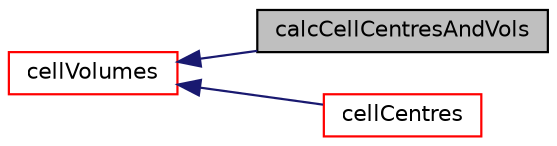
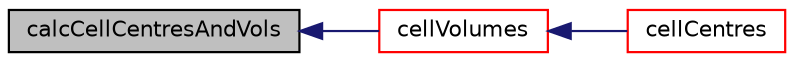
edge "calcCellCentresAndVols" -> "cellVolumes": reversed
